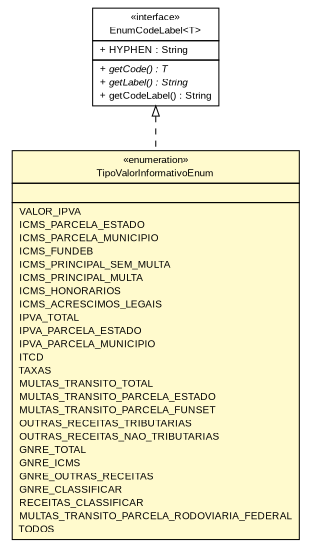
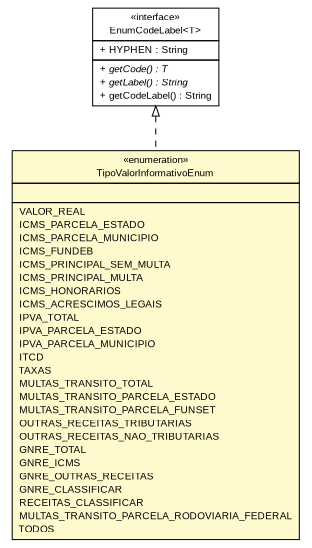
node "TipoValorInformativoEnum": text "VALOR_IPVA" -> "VALOR_REAL"
